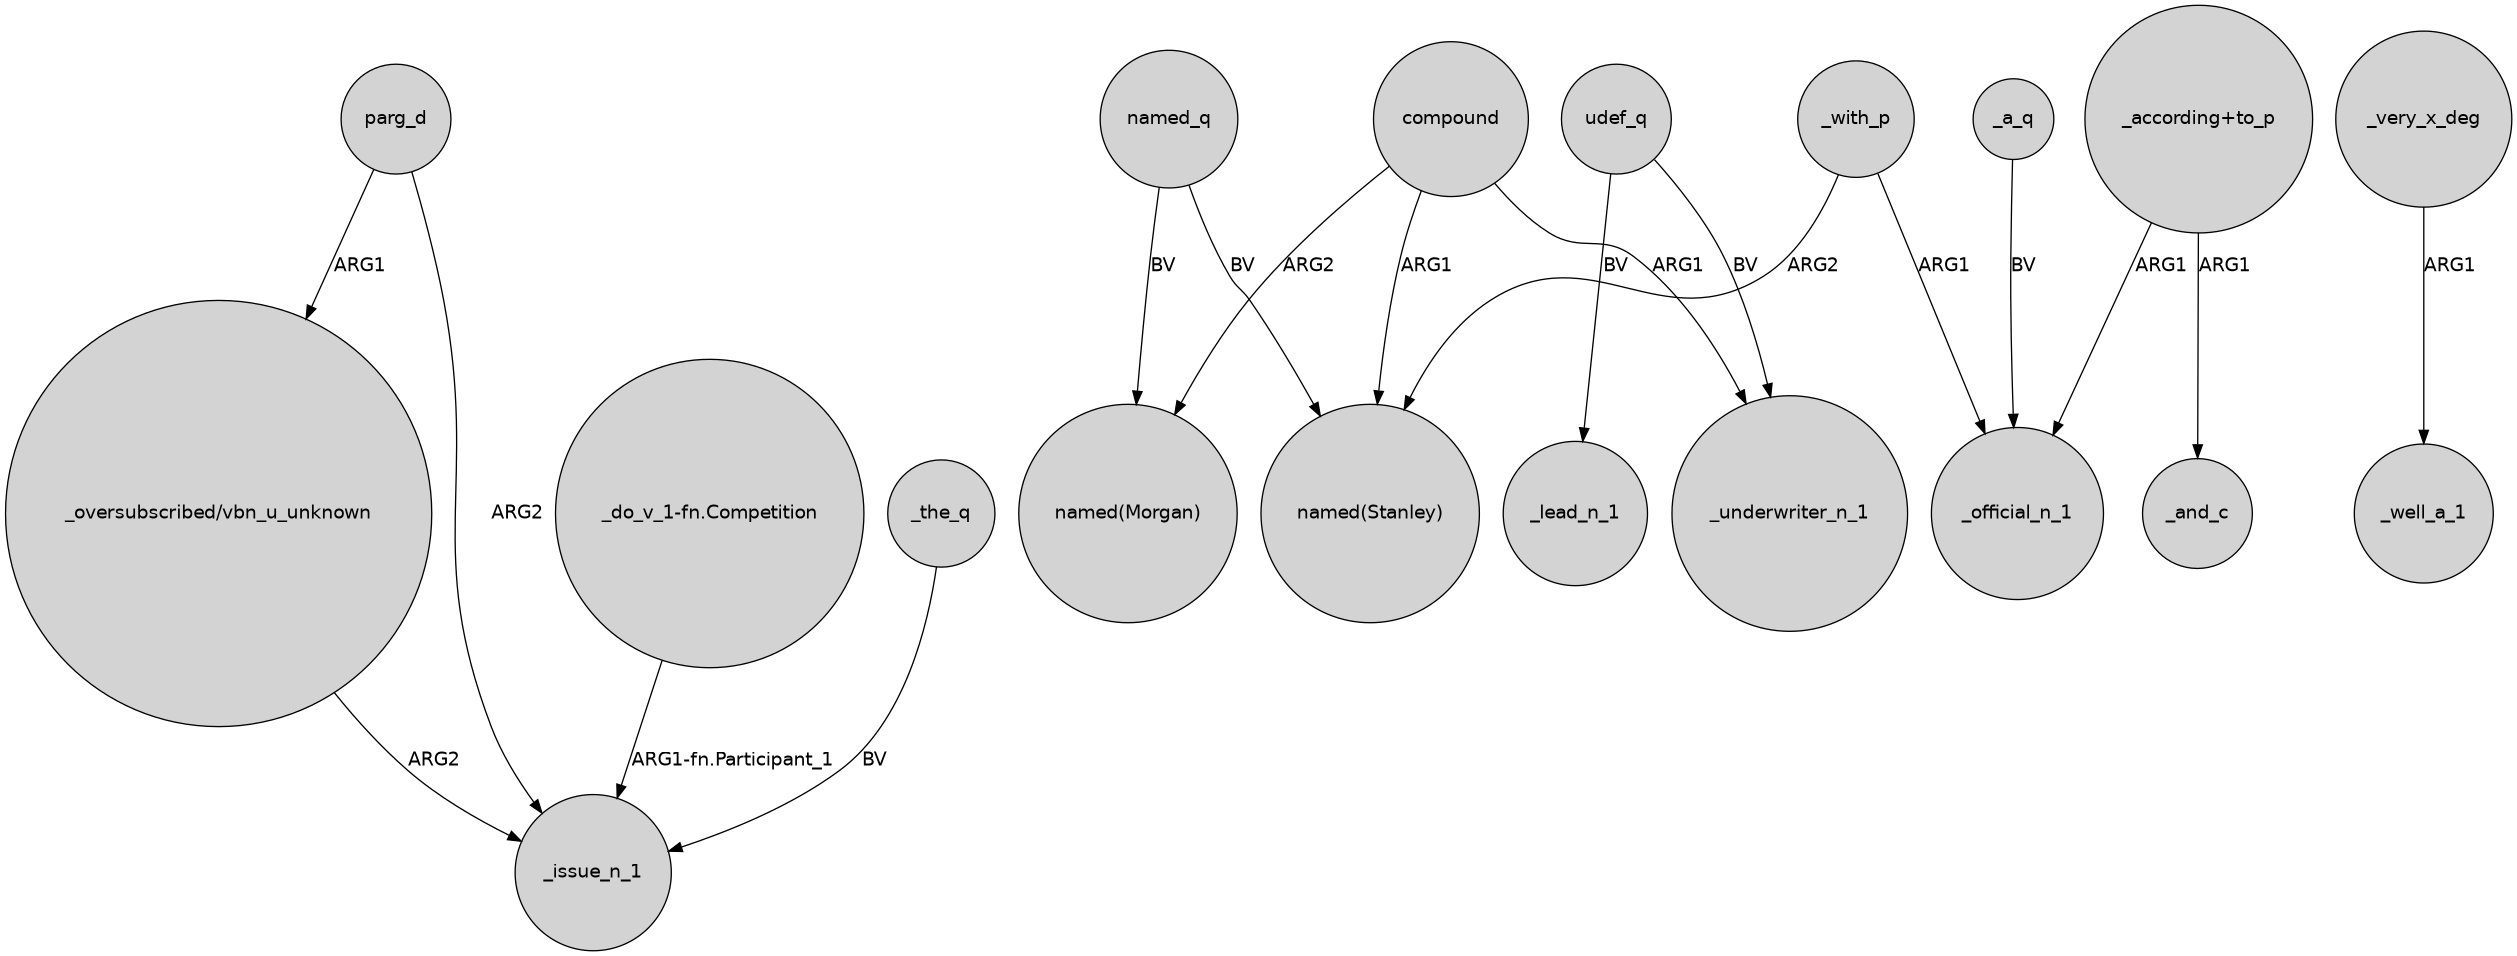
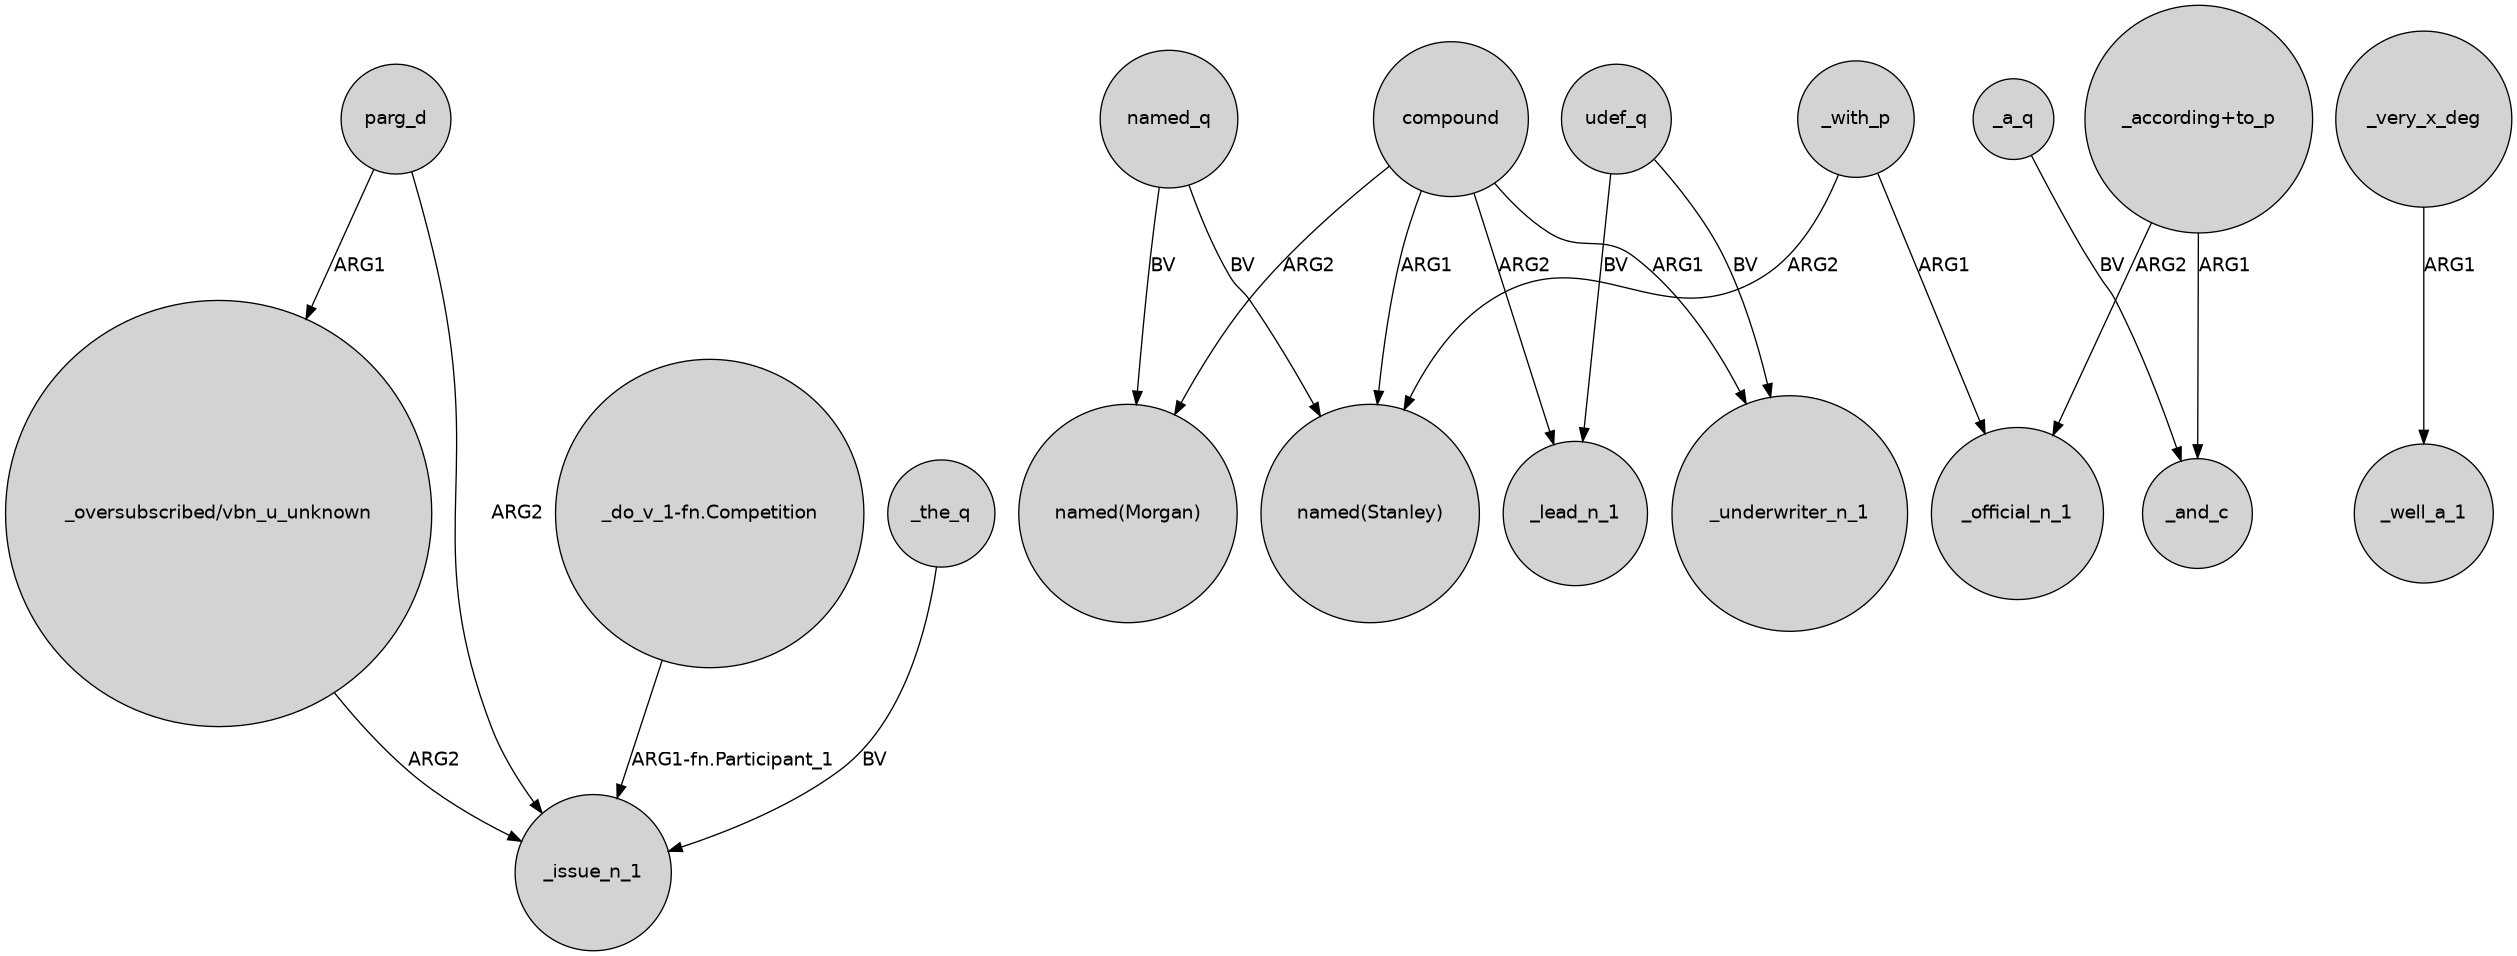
edge "_according+to_p" -> "_official_n_1": label "ARG1" -> "ARG2"
edge "_a_q" -> "_official_n_1": now "_a_q" -> "_and_c"
edge "compound" -> "_lead_n_1": added, label "ARG2"
